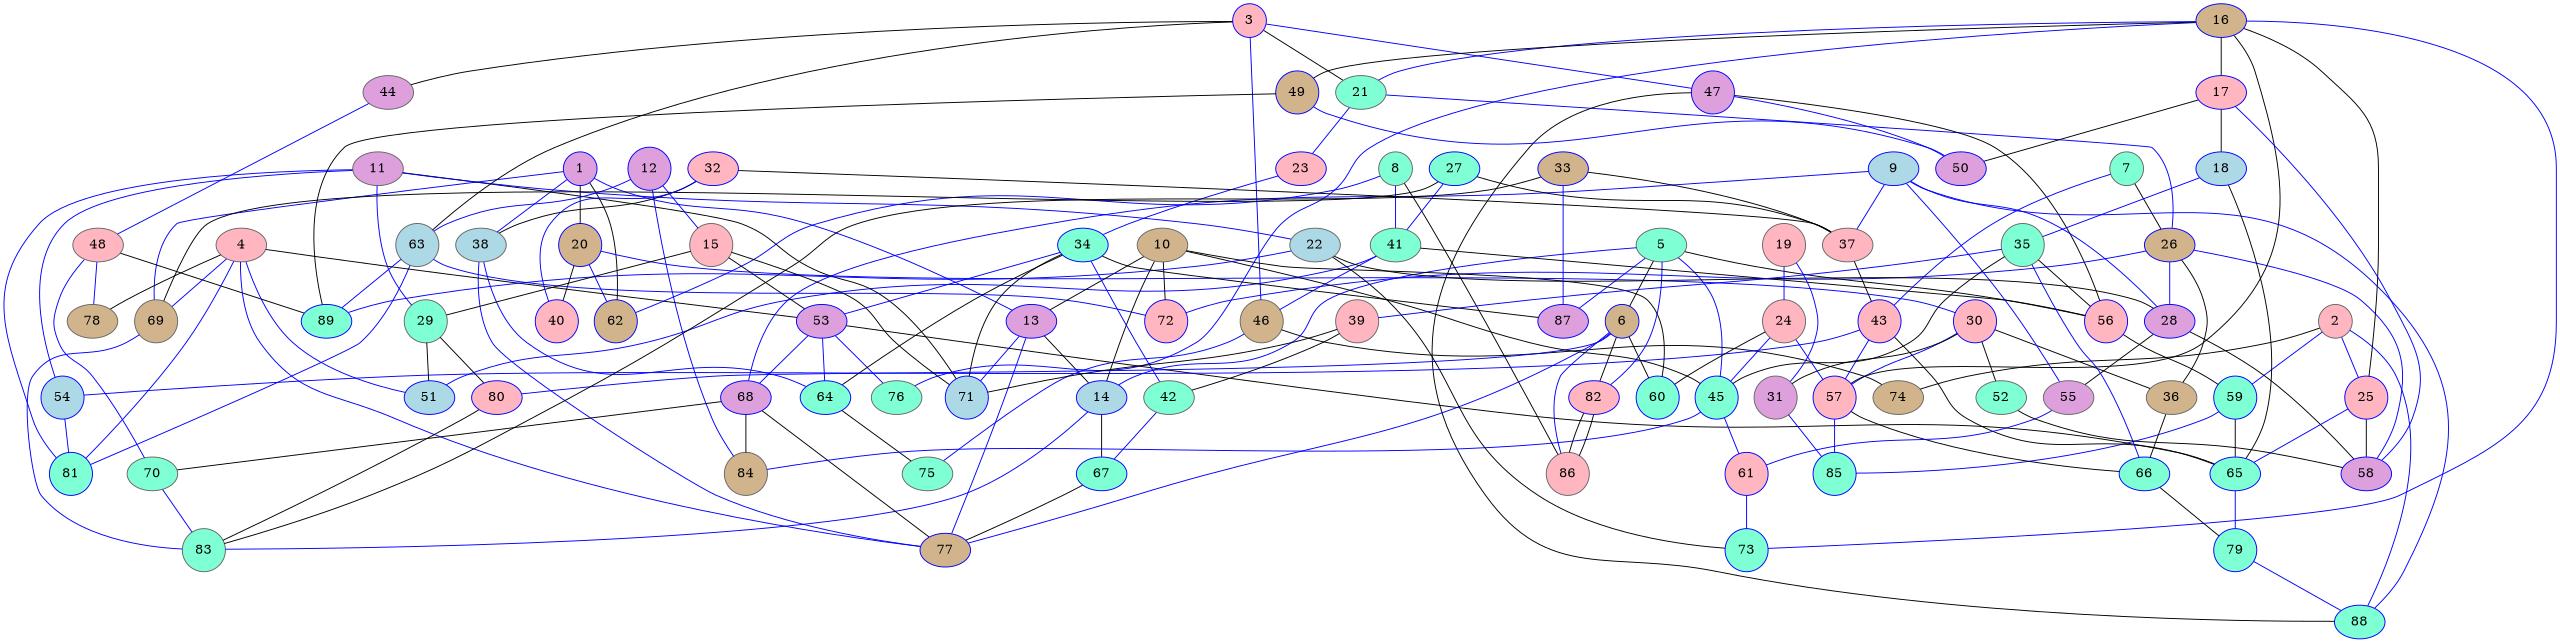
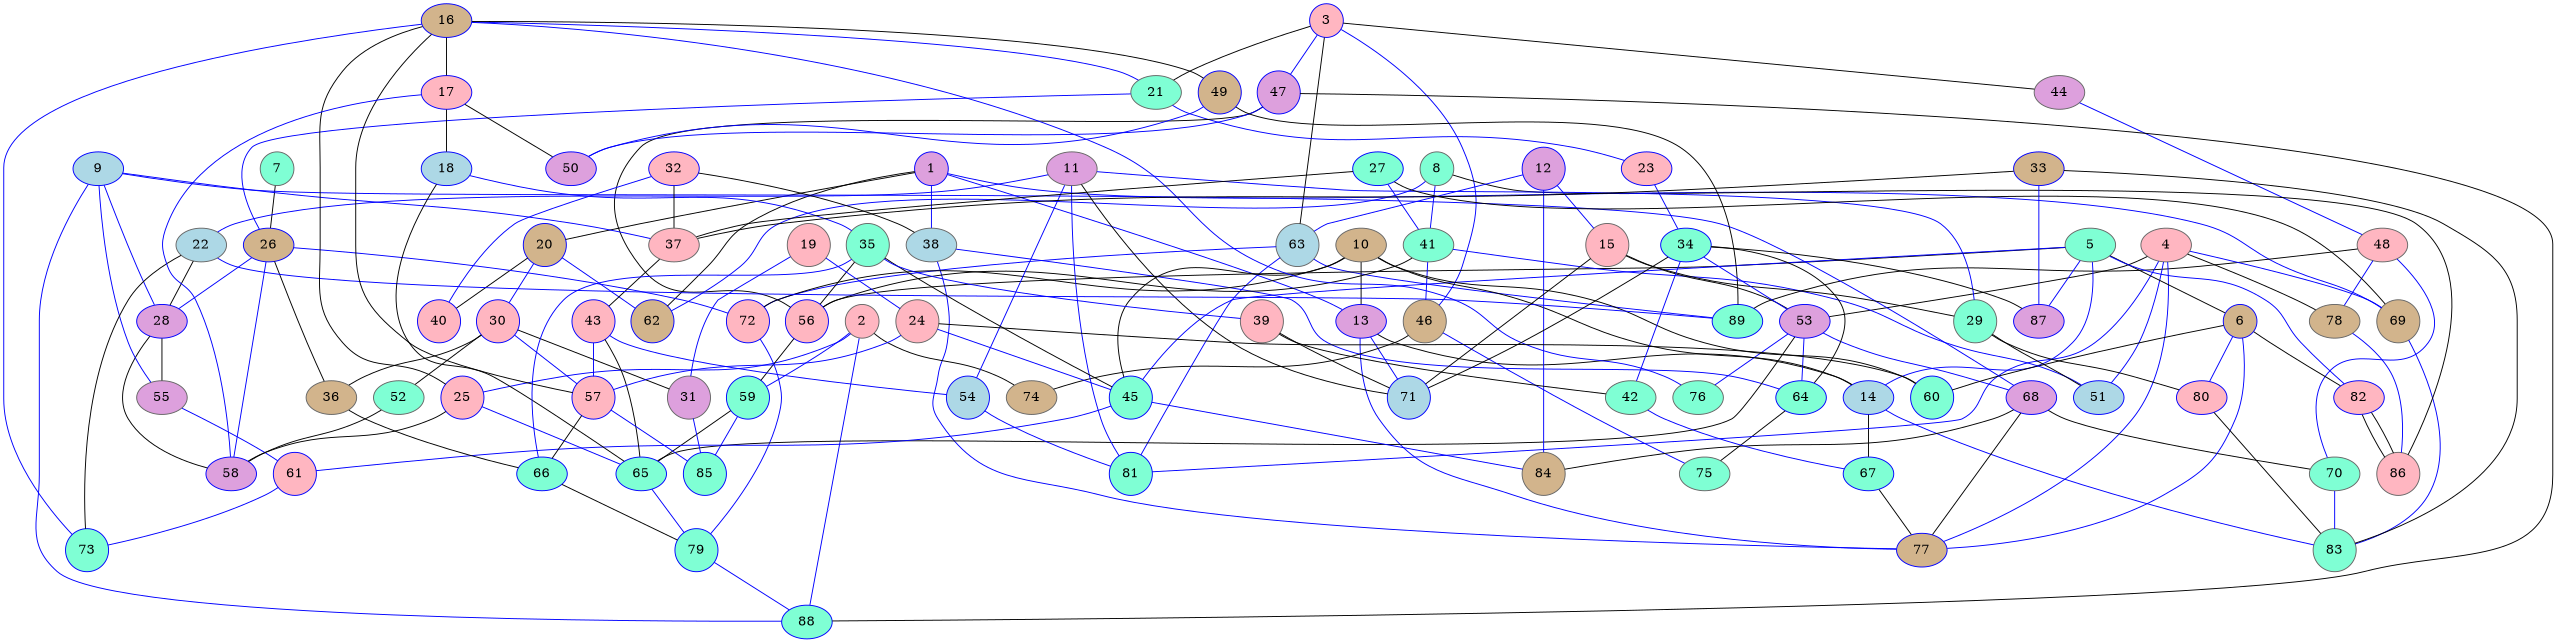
edge "7" -- "43": removed
edge "6" -- "86": now "78" -- "86"
edge "72" -- "79": added
